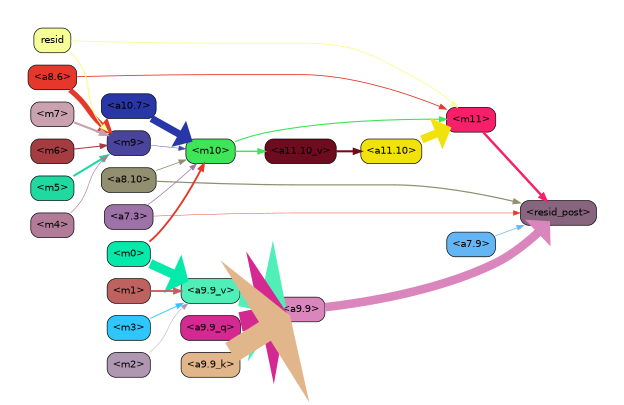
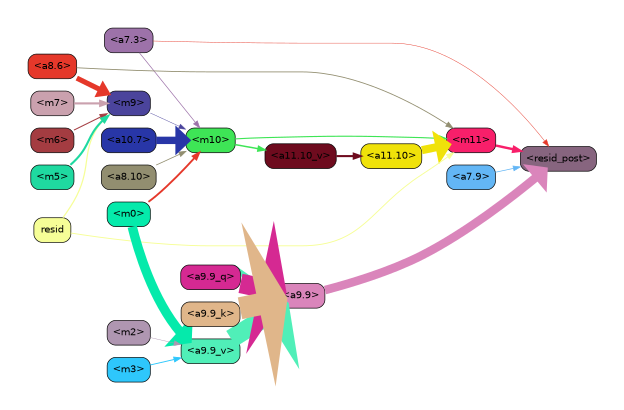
edge "<a8.6>" -> "<m11>": color #e5382a -> #928e70
edge "<a8.10>" -> "<resid_post>": removed
node "<m4>": removed
node "<m1>": removed
